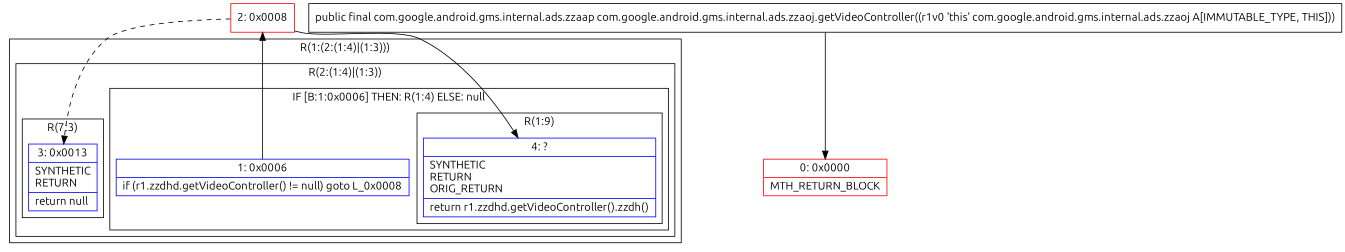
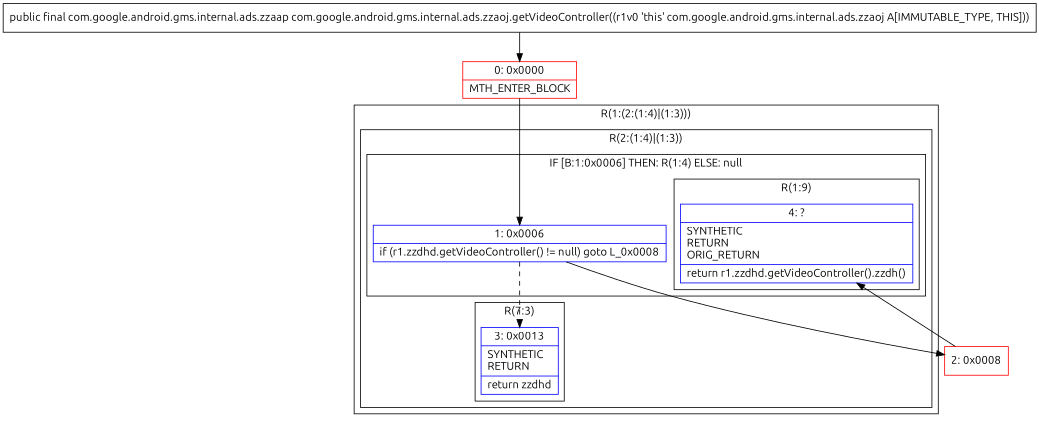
edge "2: 0x0008" -> "3: 0x0013": now "1: 0x0006" -> "3: 0x0013"
edge "0: 0x0000" -> "1: 0x0006": added
node "0: 0x0000": text "MTH_RETURN_BLOCK" -> "MTH_ENTER_BLOCK"
node "3: 0x0013": text "return null" -> "return zzdhd"
